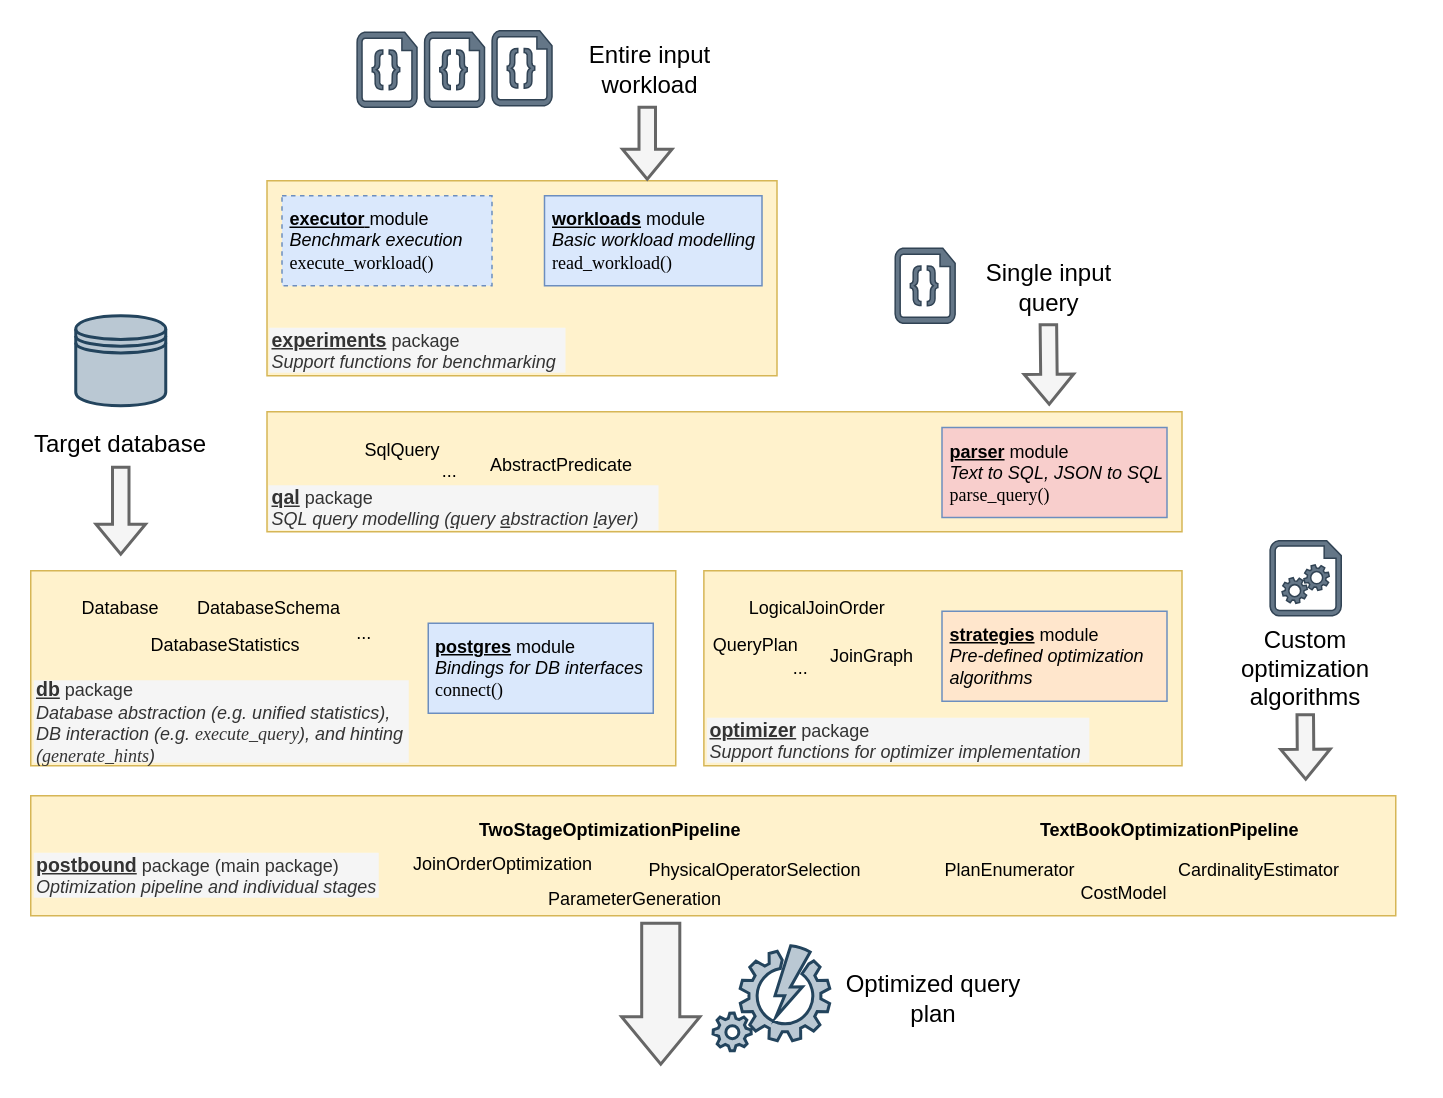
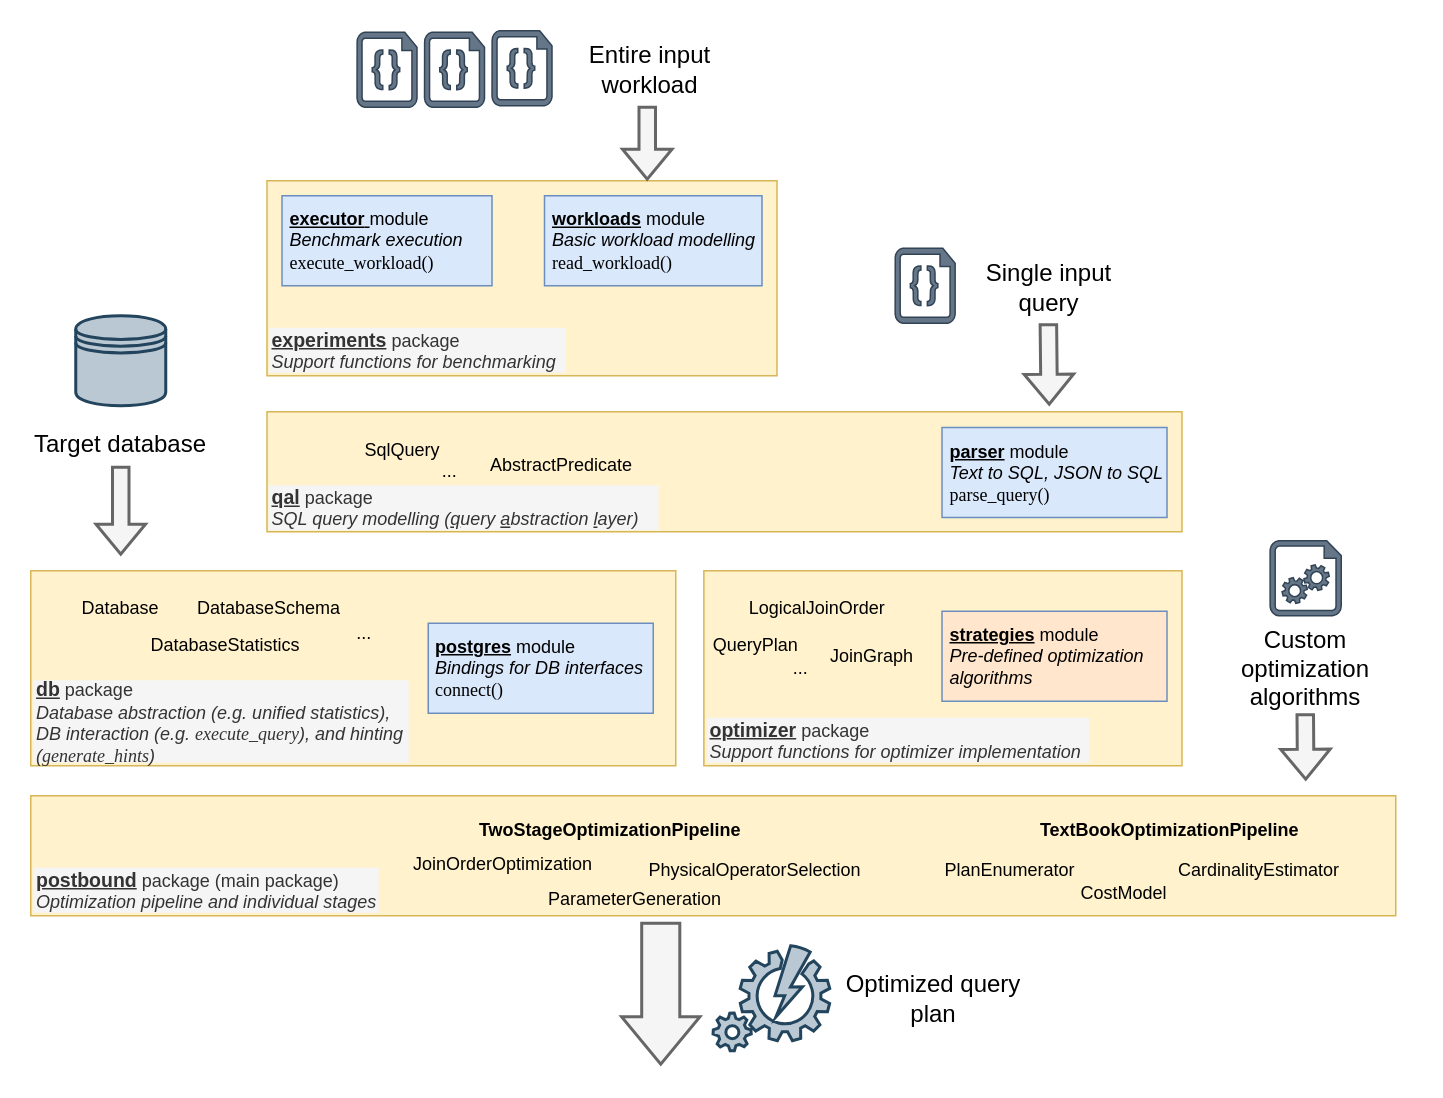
node "executor module Benchmark execution execute_workload()": style dashed -> solid
node "parser module Text to SQL, JSON to SQL parse_query()": fillcolor #f8cecc -> #dae8fc
node "postbound package (main package) Optimization pipeline and individual stages": moved (206, 875) -> (206, 890)
